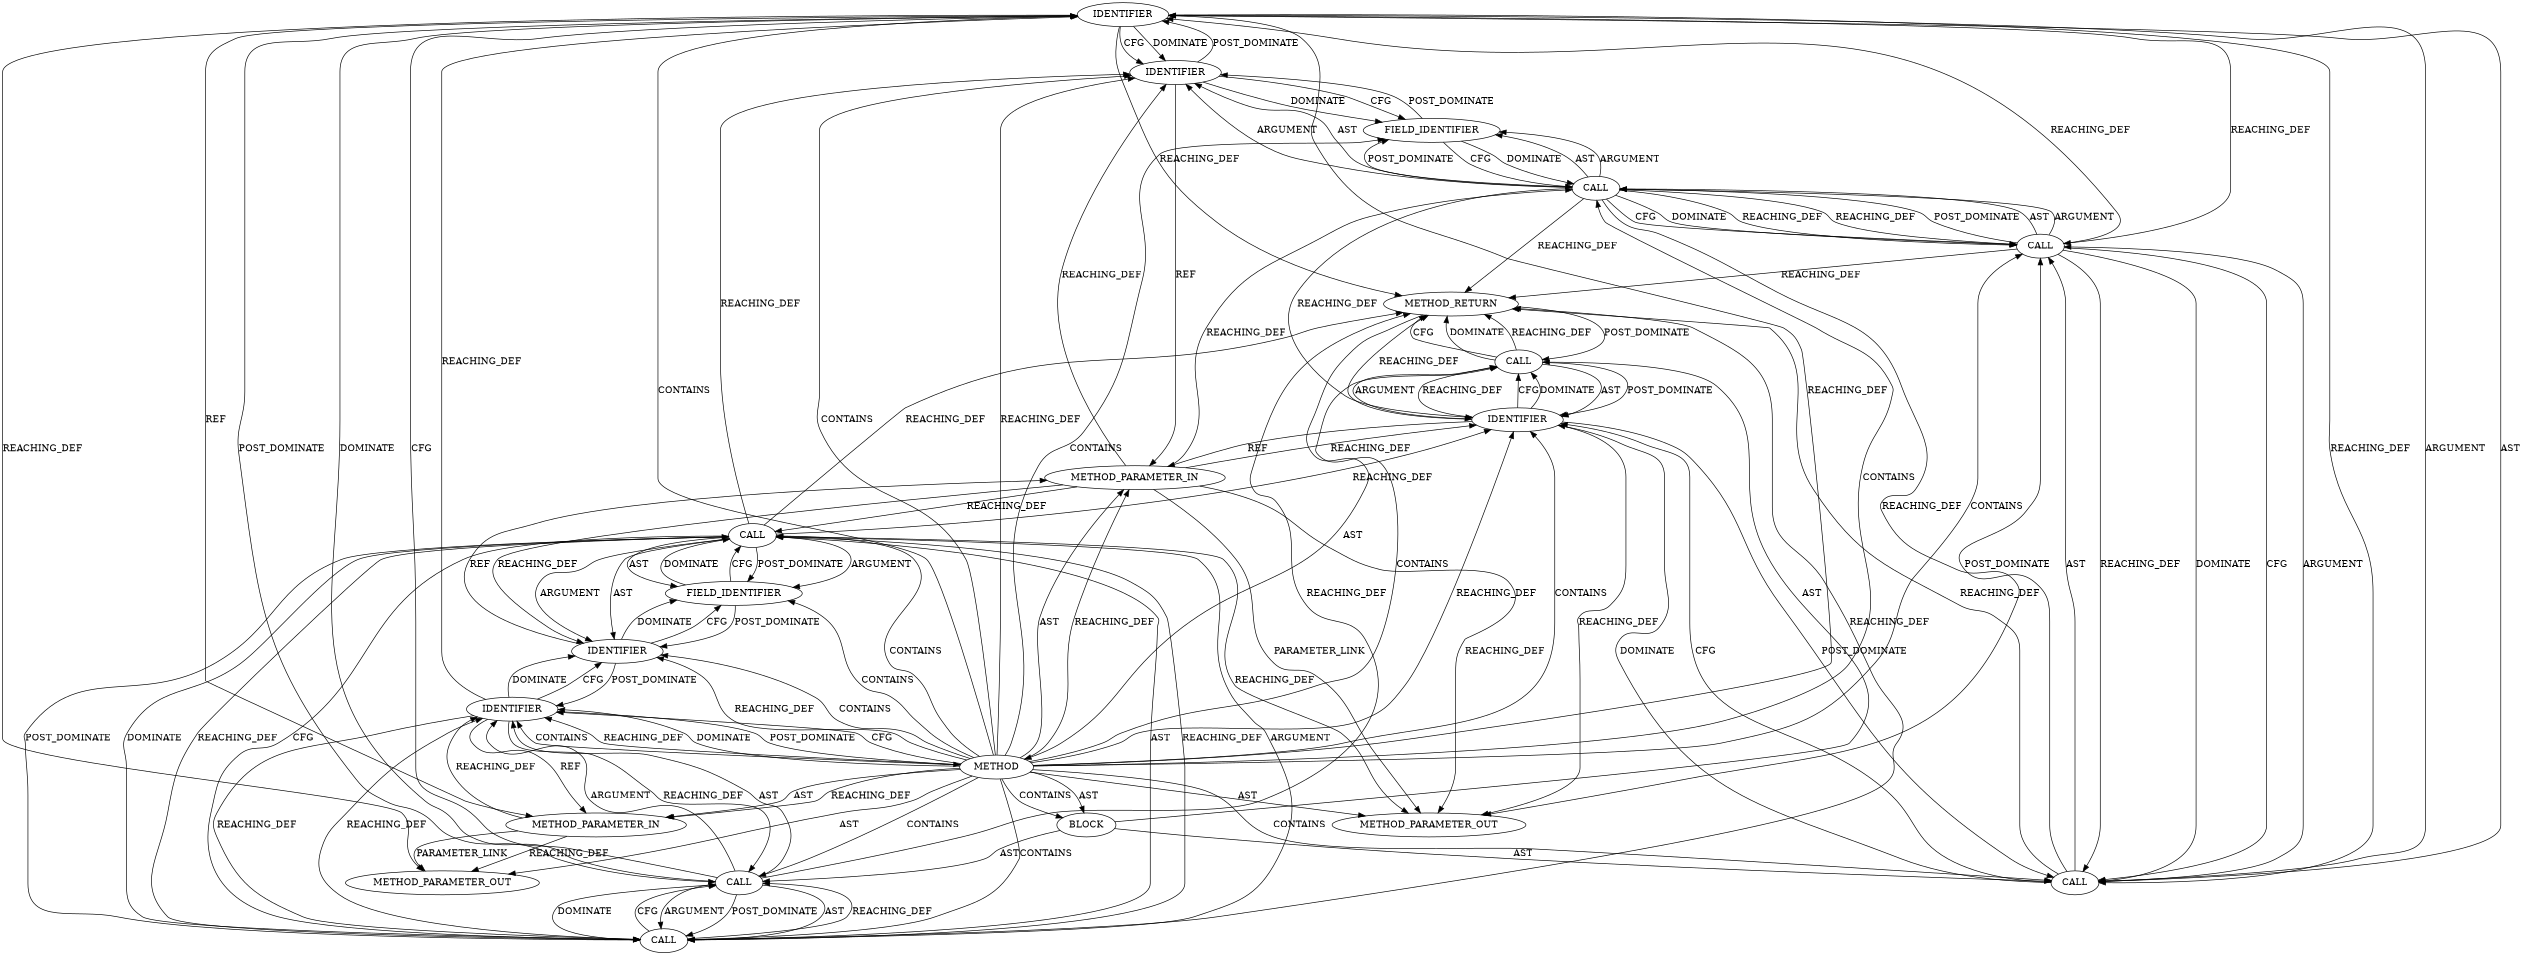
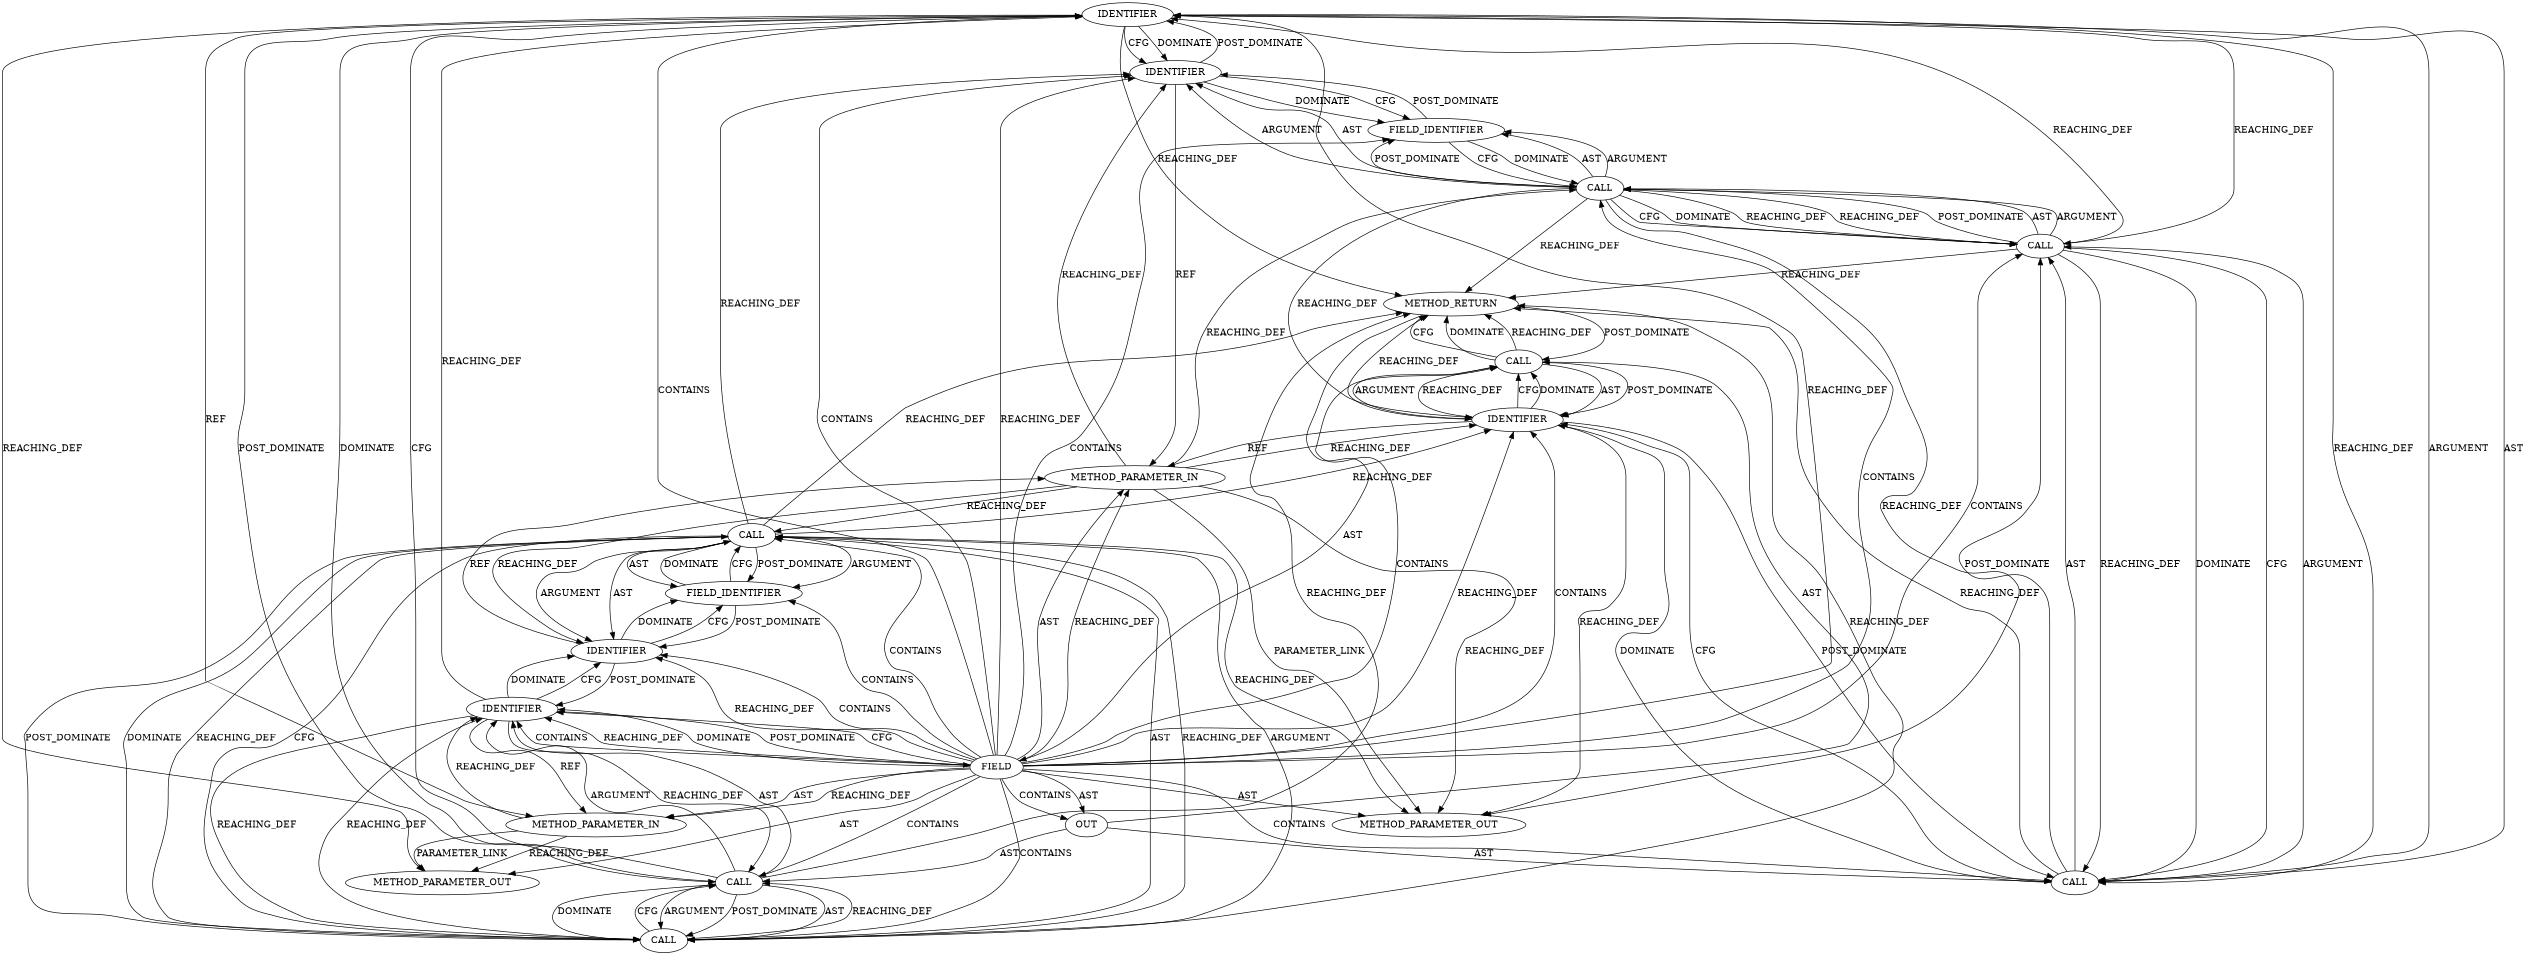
node "METHOD": label "METHOD" -> "FIELD"
node "BLOCK": label "BLOCK" -> "OUT"
